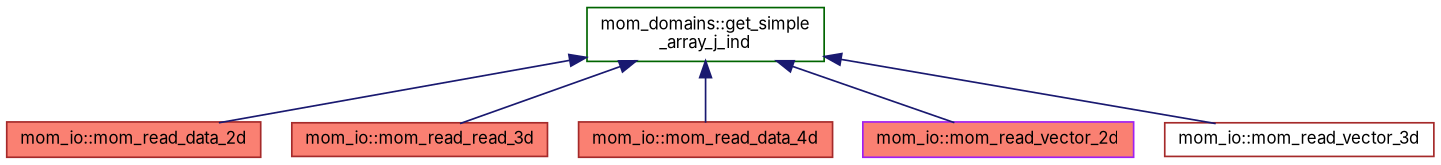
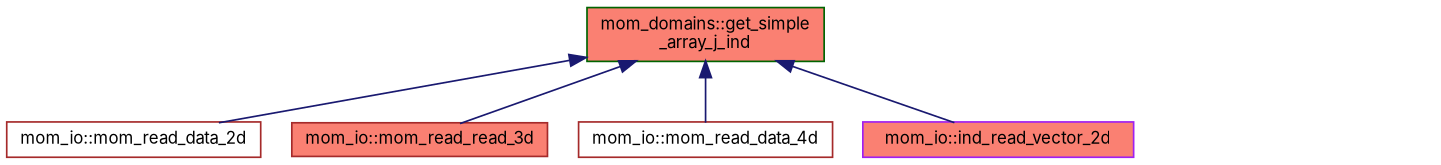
node "mom_domains::get_simple _array_j_ind": fillcolor white -> salmon
node "mom_io::mom_read_data_2d": fillcolor salmon -> white
node "mom_io::mom_read_data_4d": fillcolor salmon -> white
node "mom_io::mom_read_vector_2d": label "mom_io::mom_read_vector_2d" -> "mom_io::ind_read_vector_2d"
node "mom_io::mom_read_vector_3d": removed
